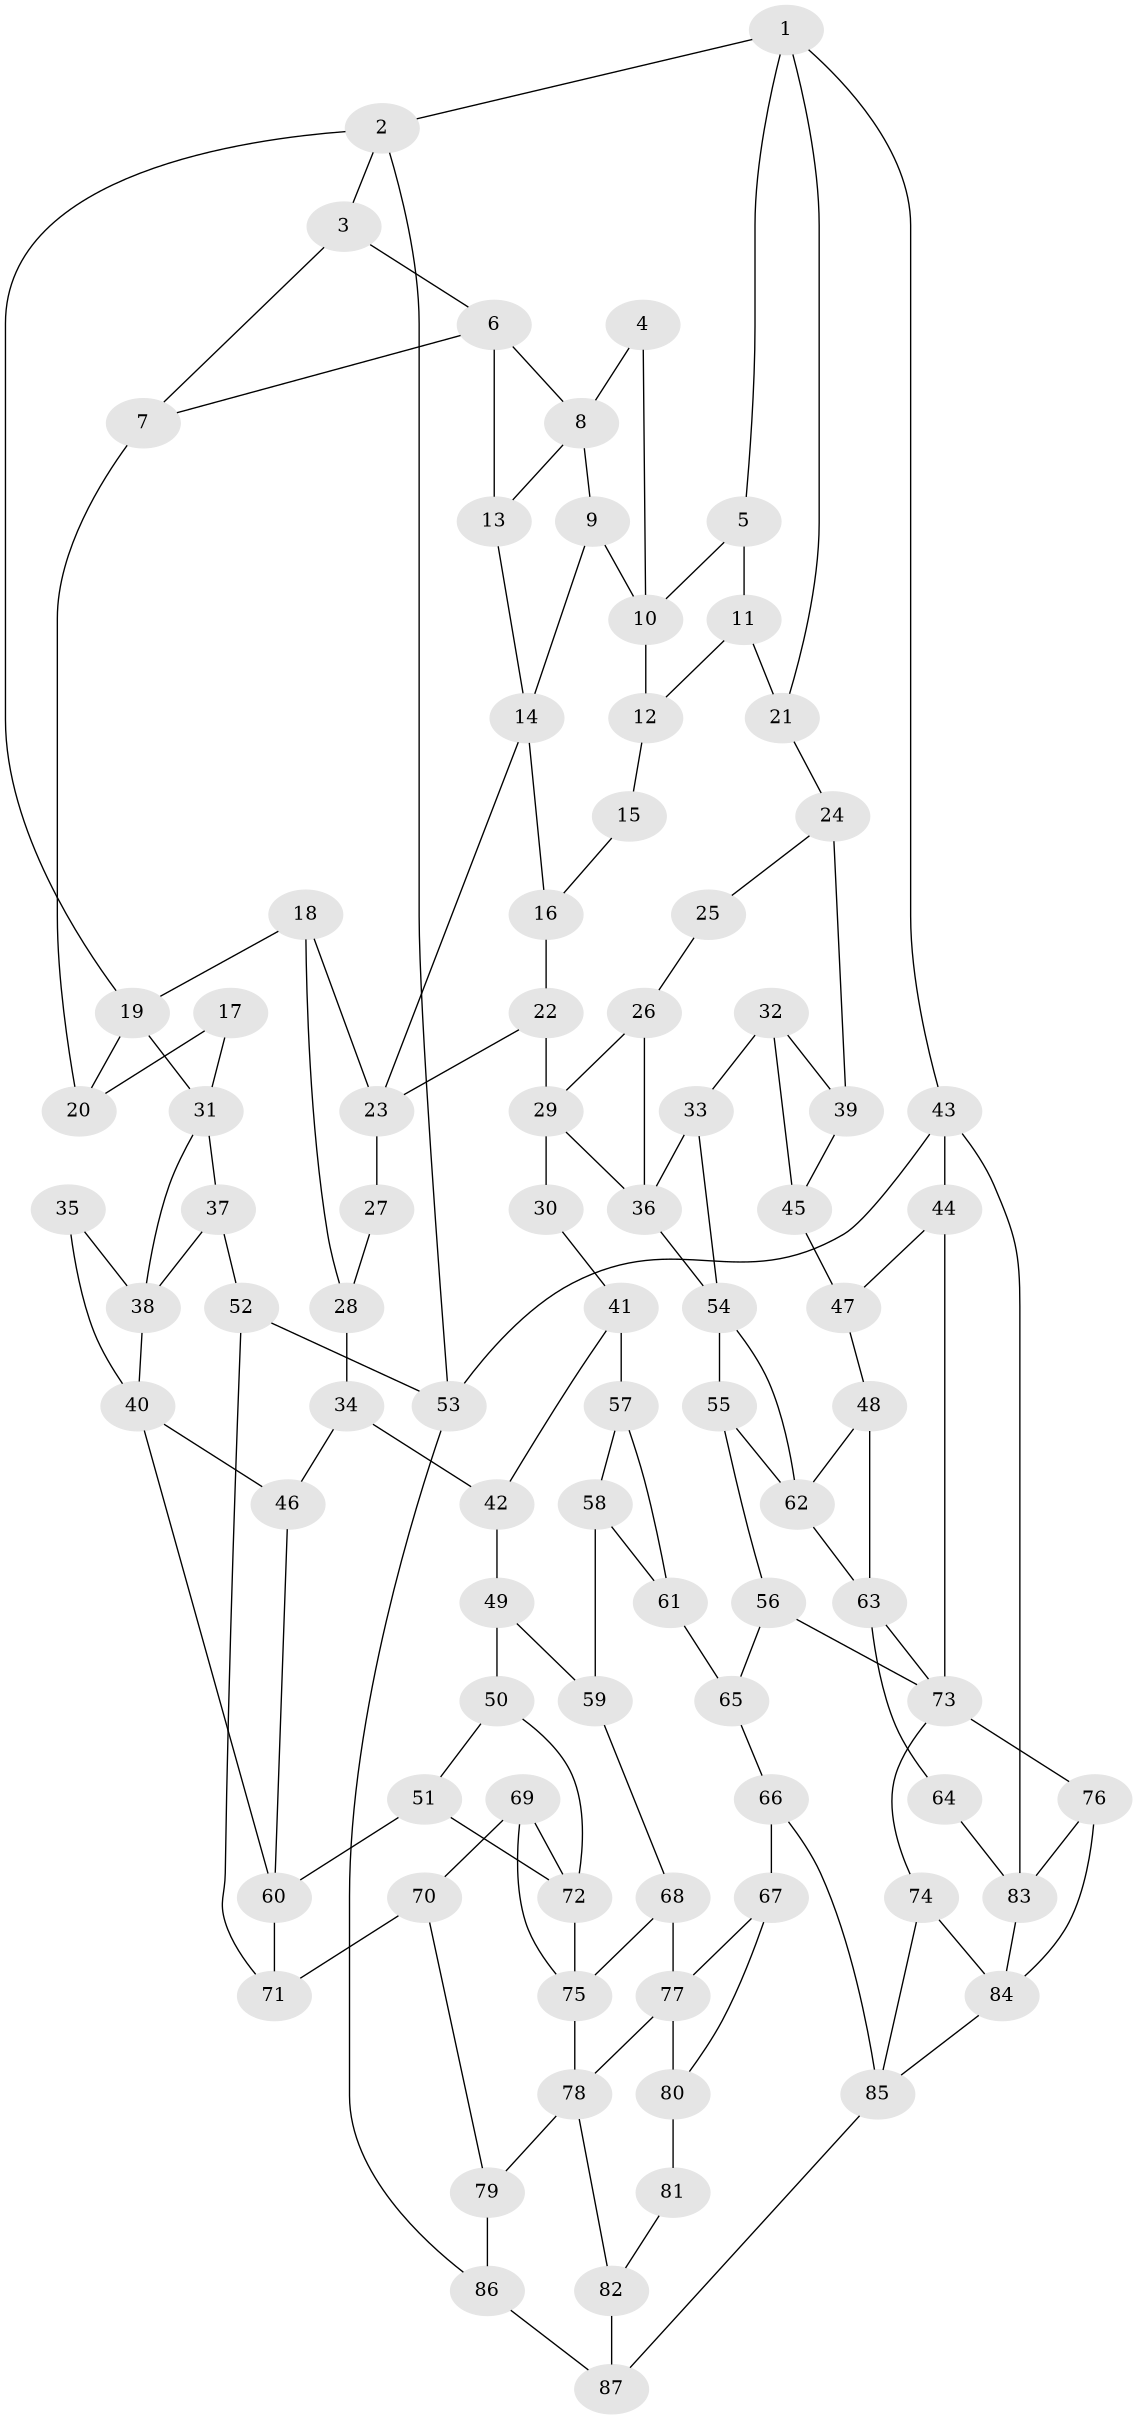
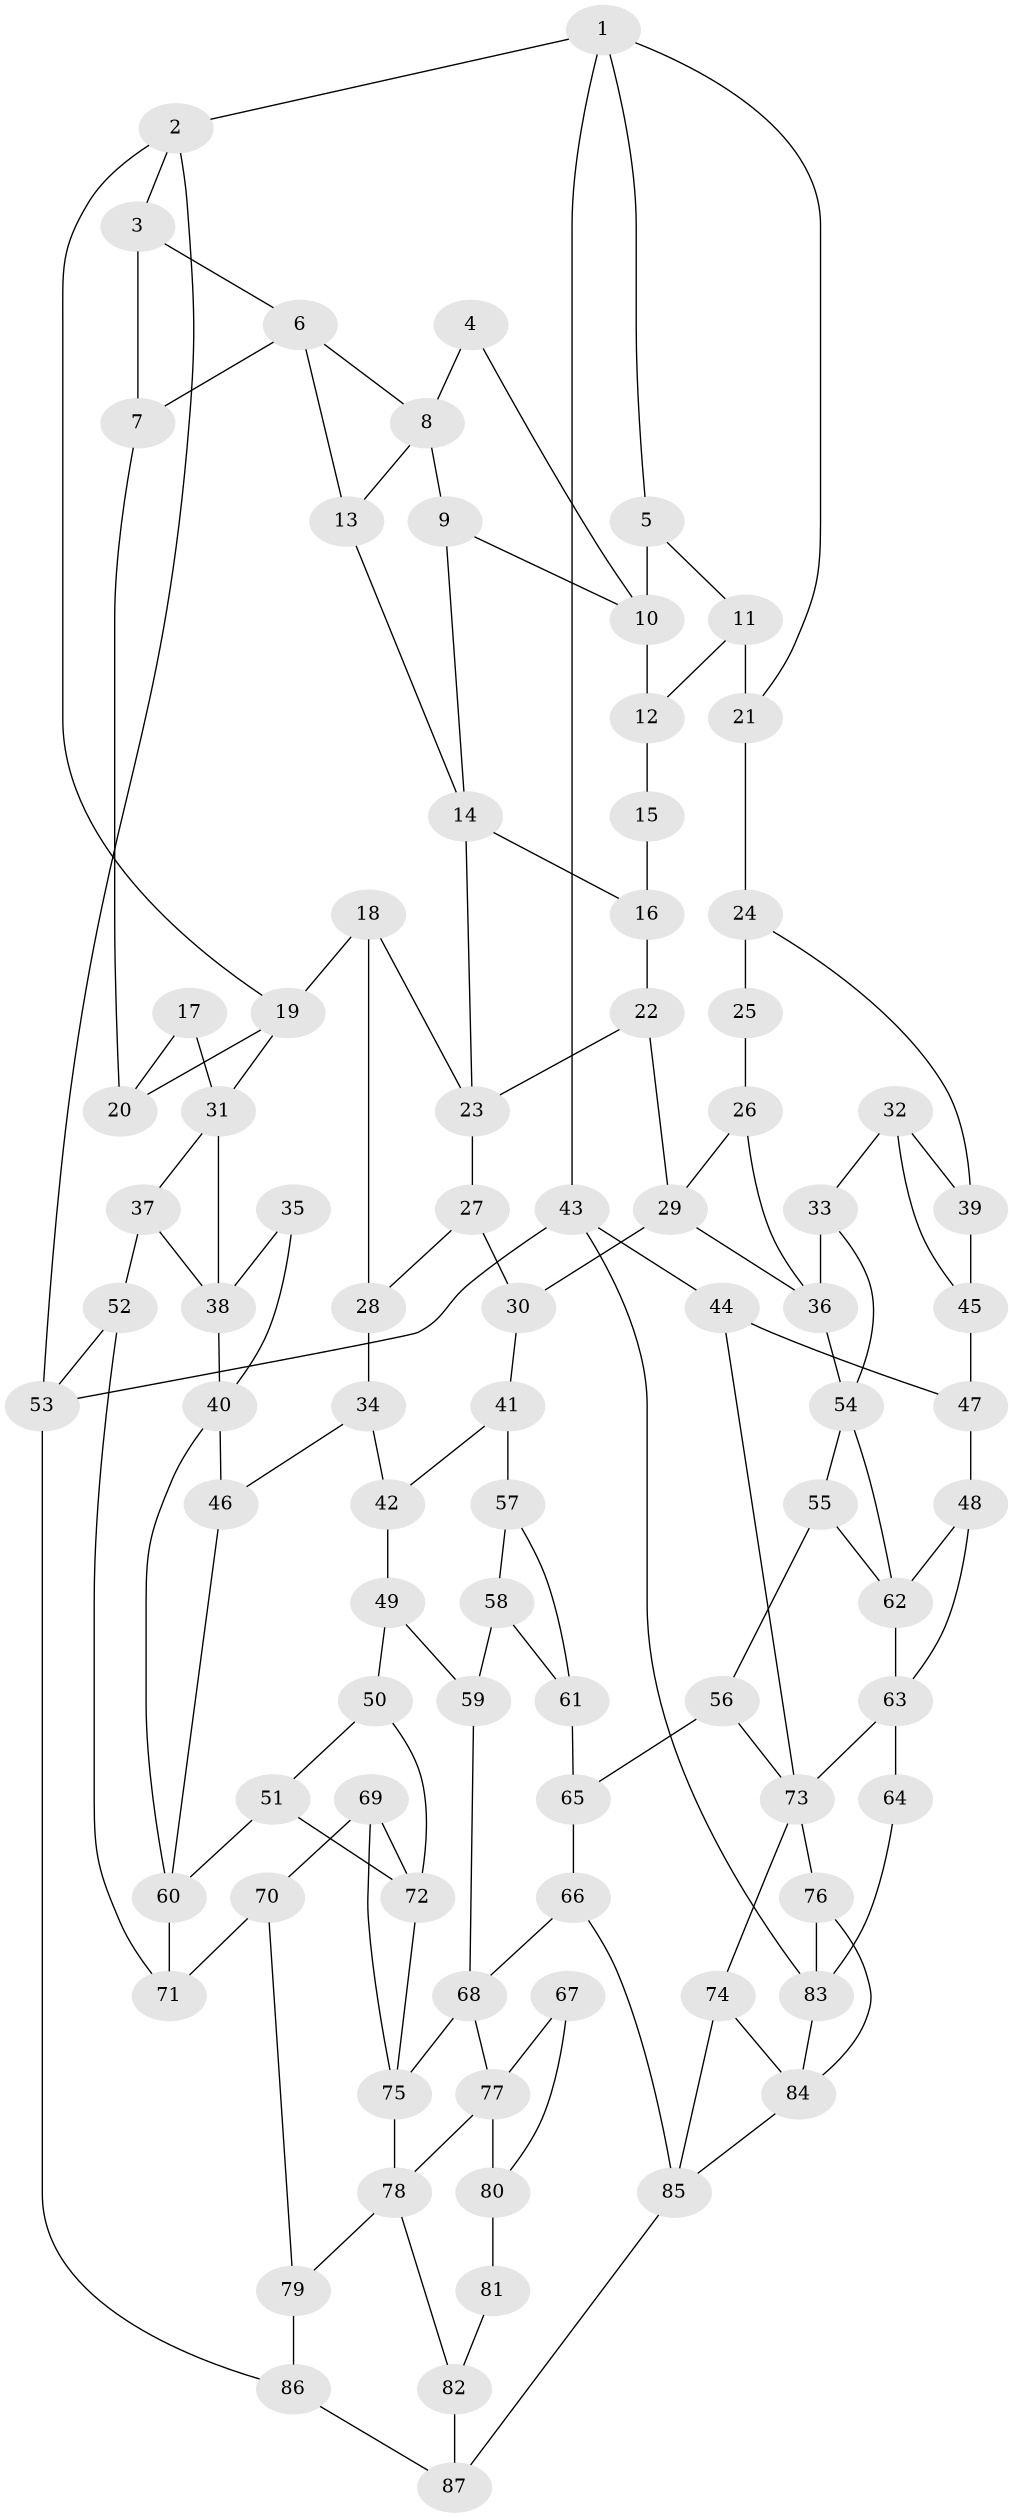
edge "27" -- "30": added
edge "66" -- "67": now "66" -- "68"
